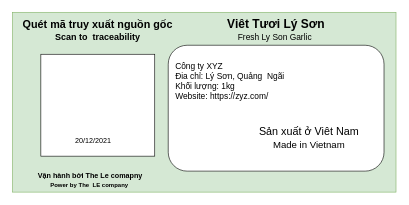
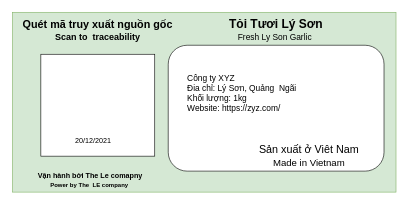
node "Viêt Tươi Lý Sơn Fresh Ly Son Garlic": label "Viêt Tươi Lý Sơn Fresh Ly Son Garlic" -> "Tỏi Tươi Lý Sơn Fresh Ly Son Garlic"
node "Công ty XYZ Đia chỉ: Lý Sơn, Quảng Ngãi Khối lượng: 1kg Website: https://zyz.com/": moved (264, 81) -> (276, 93)
node "Sản xuất ở Viêt Nam Made in Vietnam": moved (309, 138) -> (309, 156)
